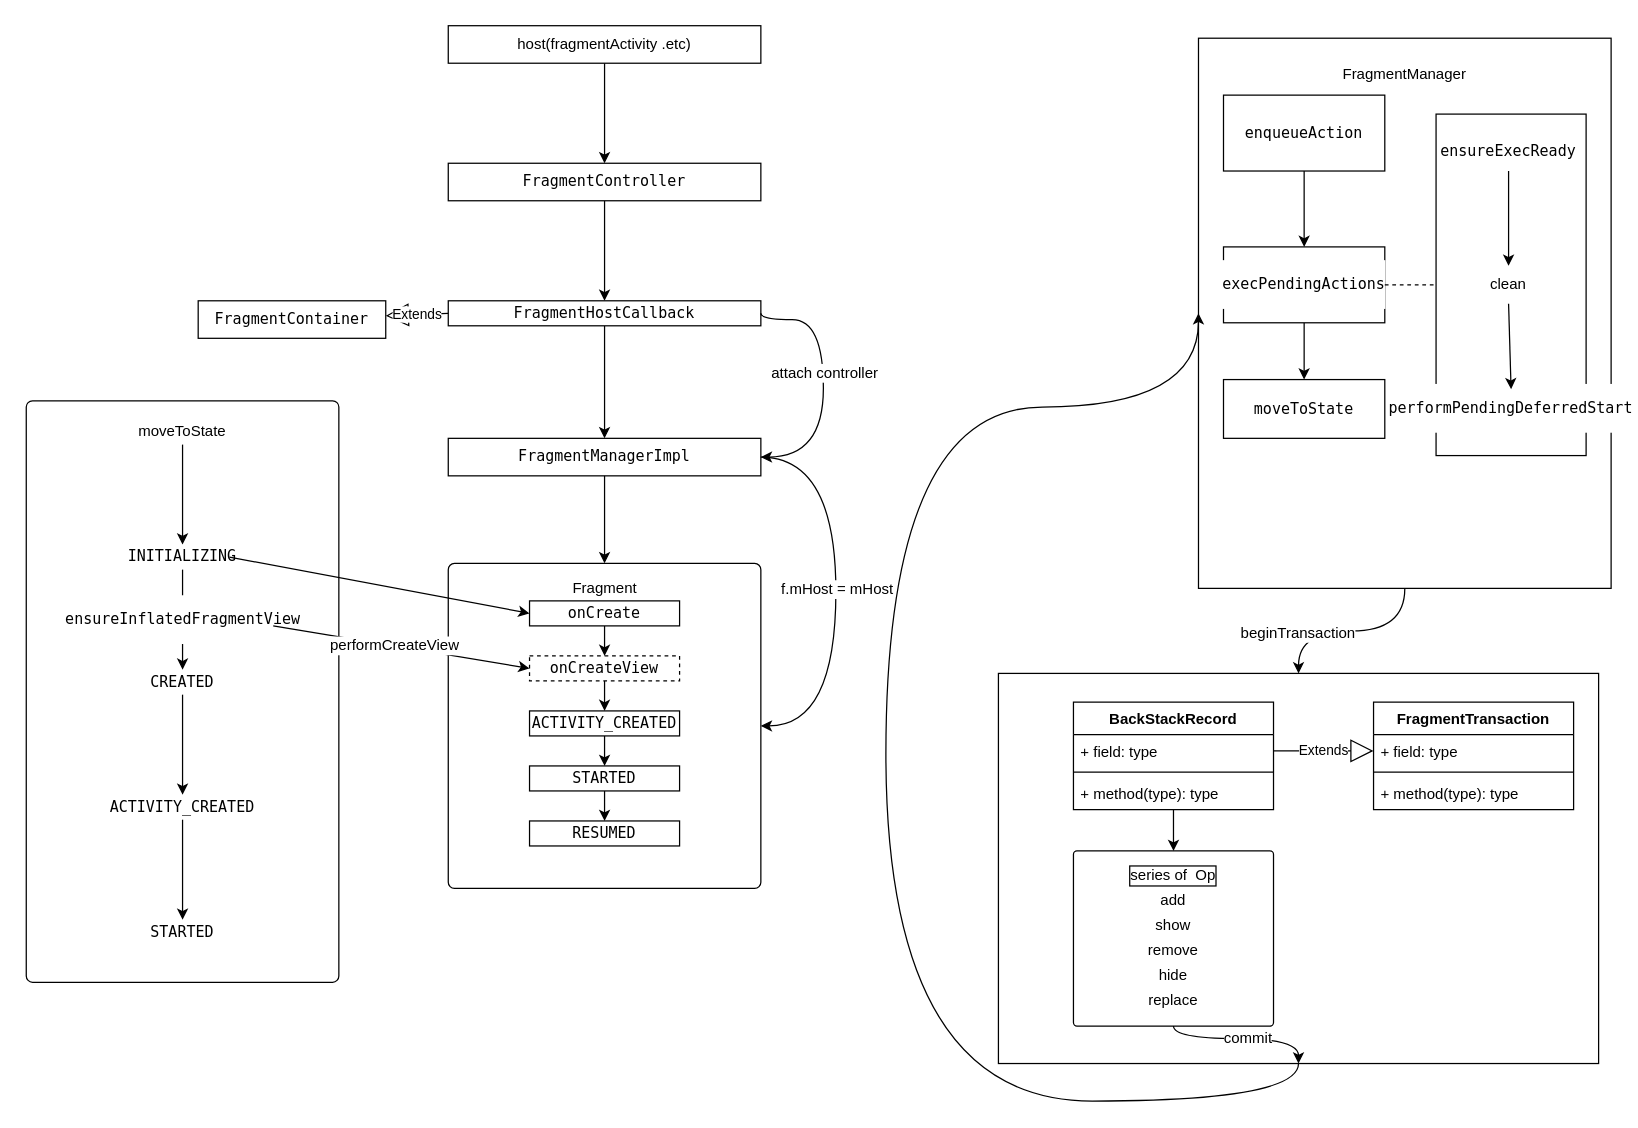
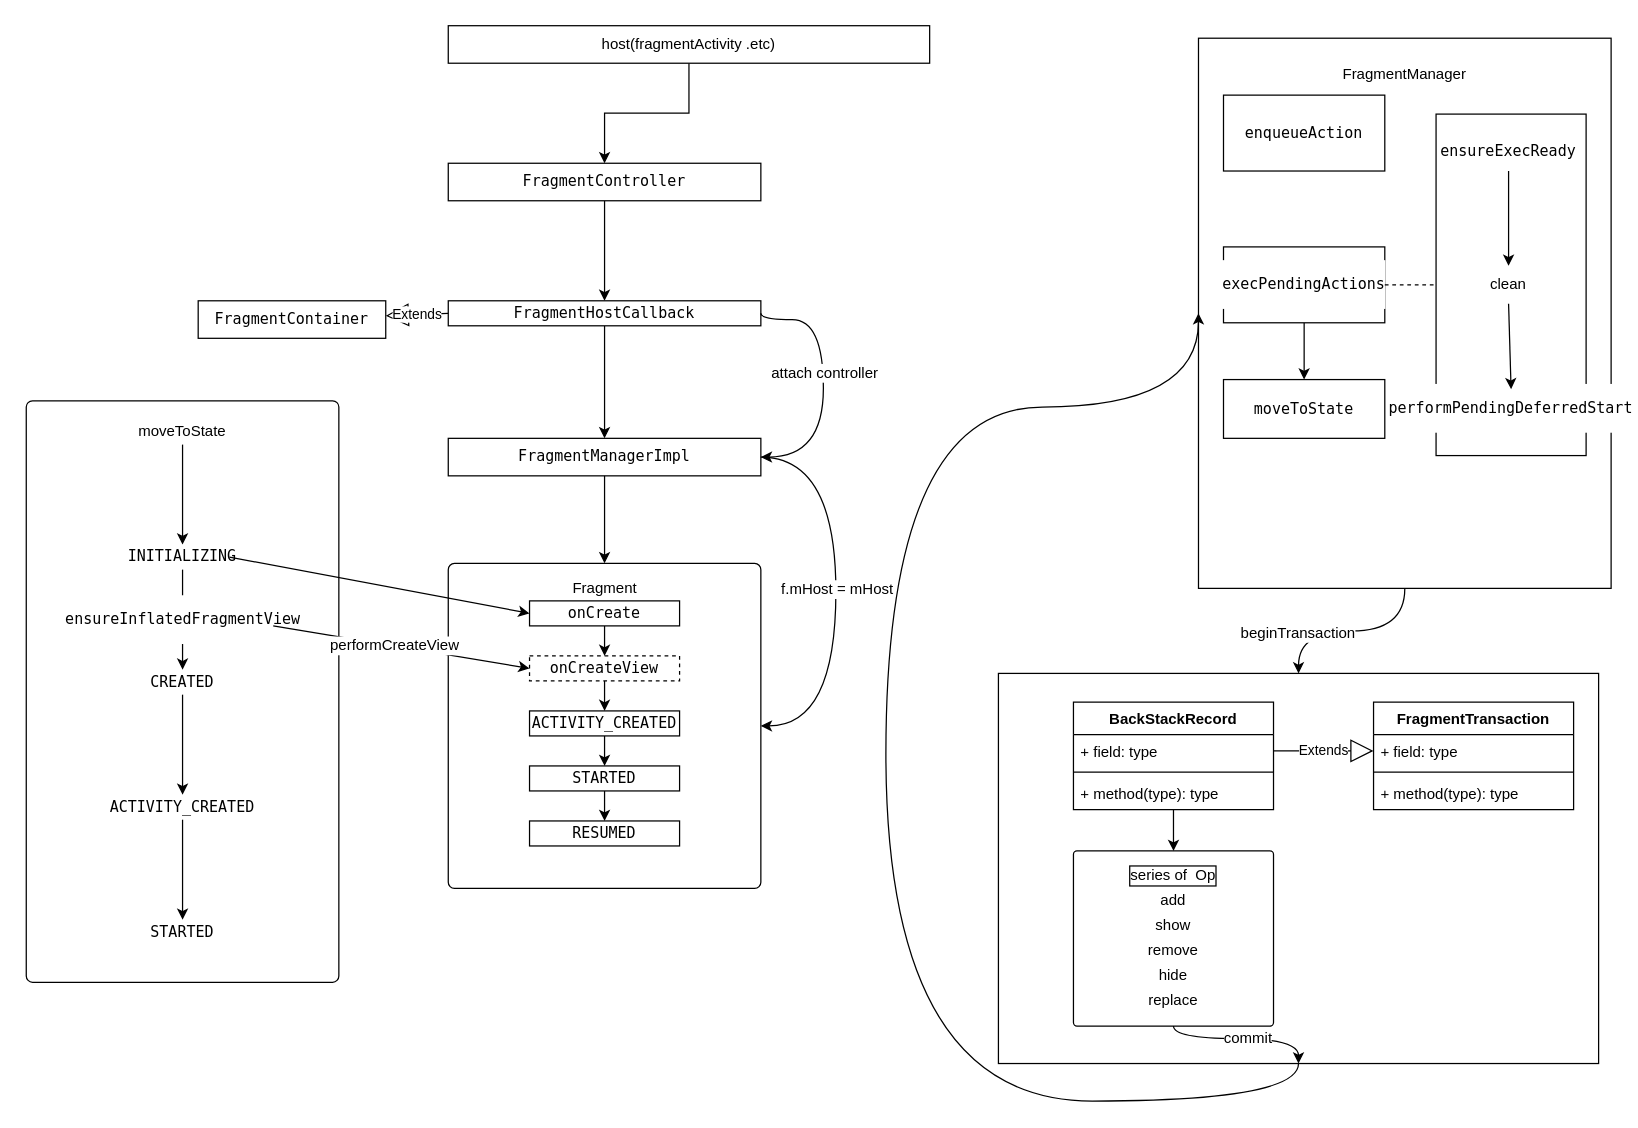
node "host(fragmentActivity .etc)": size 313x38 -> 481x38
edge "enqueueAction" -> "execPendingActions": removed
